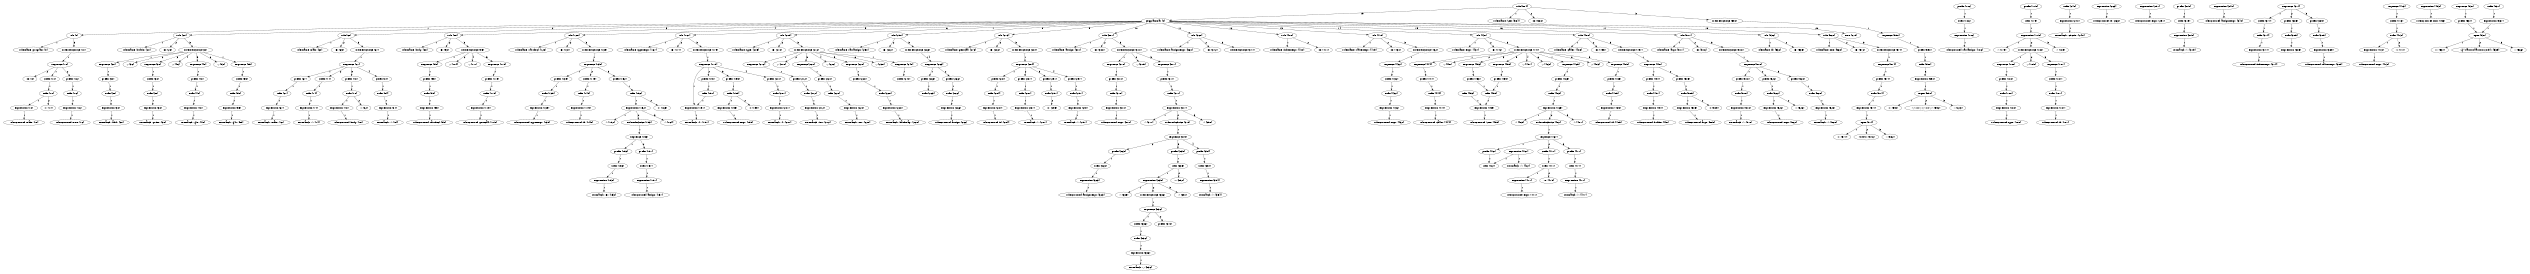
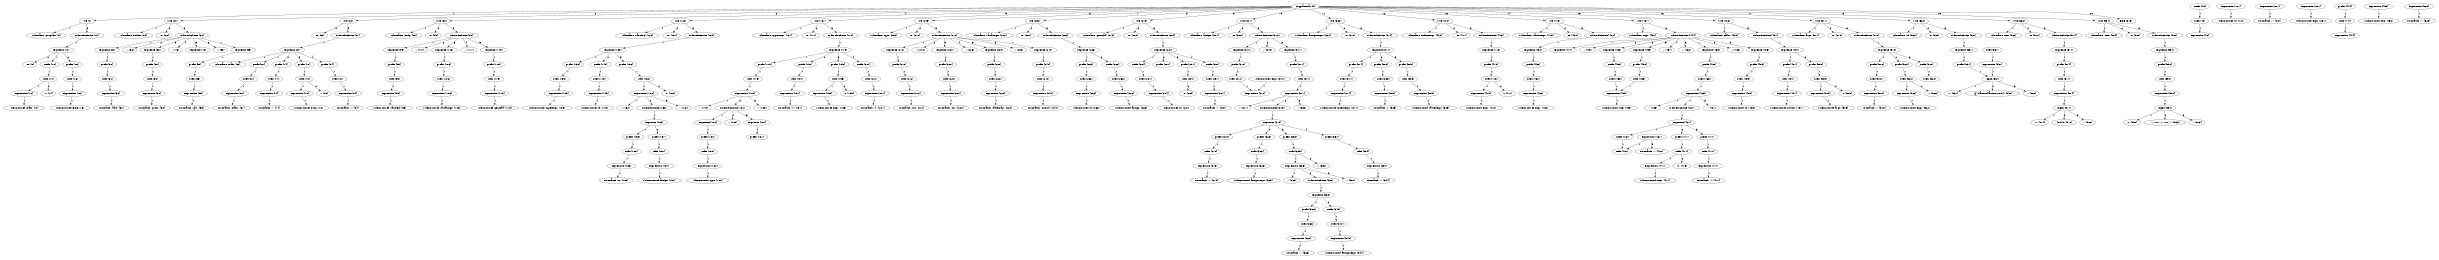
edge "rule [584]" -> "peggrammar [0]": reversed
node "ordered_choice [413]": added
node "ordered_choice [537]": added
edge "rule [60]" -> "rule_name 'main' [60]": now "sequence [67]" -> "rule_name 'main' [60]"
edge "ordered_choice [374]" -> "sequence [374]": added, label "1"
node "sequence [106]": added
node "'=' [442]": removed
node "'=' [495]": removed
edge "ordered_choice [263]" -> "sequence [263]": label "14" -> "1"
edge "sequence [48]" -> "prefix [48]": removed, label "1"
edge "prefix [240]" -> "sufix [240]": added, label "1"
edge "sequence [444]" -> "prefix [444]": removed, label "1"
edge "sufix [590]" -> "expression [590]": label "6" -> "1"
edge "sequence [179]" -> "expression [191]": now "sequence [179]" -> "prefix [179]"
edge "sufix [263]" -> "expression [263]": added, label "1"
edge "prefix [453]" -> "sufix [459]": now "prefix [453]" -> "sufix [453]"
node "sufix [287]": removed
node "sufix [187]": removed
edge "sufix [528]" -> "expression [528]": removed, label "1"
node "str_match '':'' [385]": added
edge "expression [310]" -> "rule_crossref 'expr' [310]": reversed
edge "expression [465]" -> "ordered_choice [467]": label "2" -> "7"
node "str_match ''@x'' [48]": removed
node "rule_crossref 'caller' [444]": removed
edge "sequence [319]" -> "prefix [319]": added, label "1"
edge "expression [467]" -> "str_match ''('' [467]": label "1" -> "5"
node "sufix [340]": added
